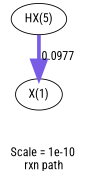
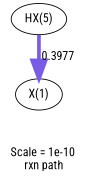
edge "HX(5)" -> "X(1)": label " 0.0977" -> " 0.3977"
